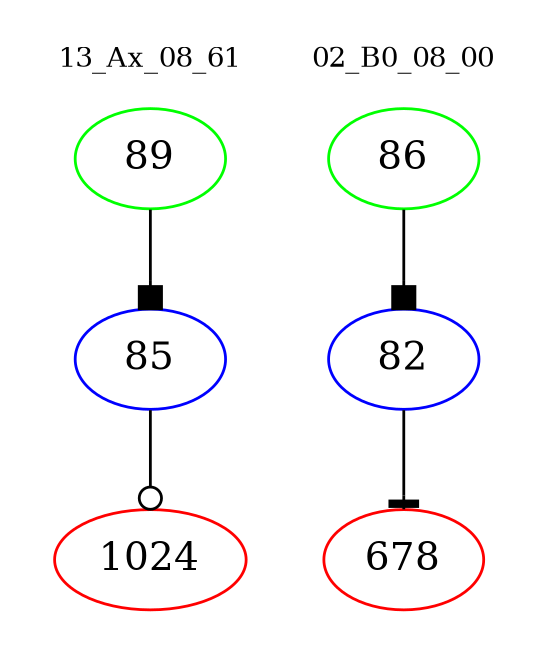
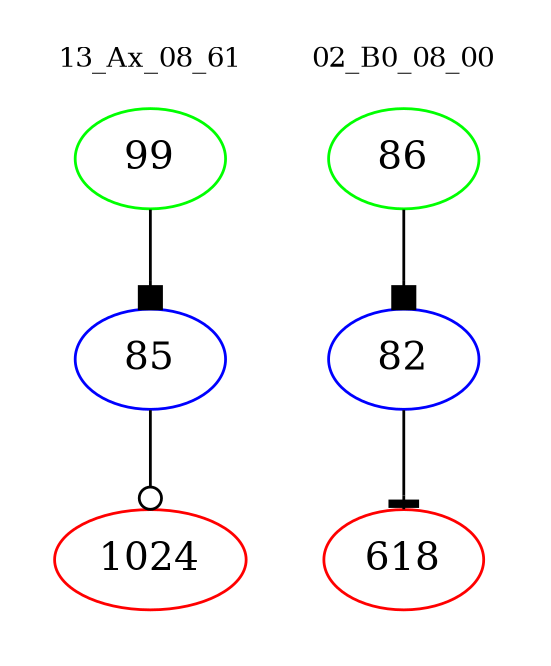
node "89": label "89" -> "99"
node "678": label "678" -> "618"
